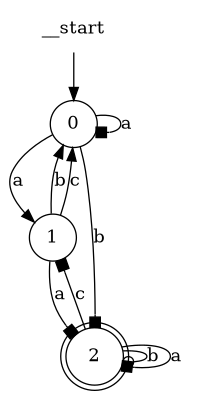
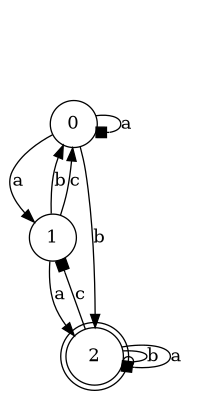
node "__start": removed
edge "0" -> "2": arrowhead box -> normal
edge "1" -> "2": arrowhead box -> normal
